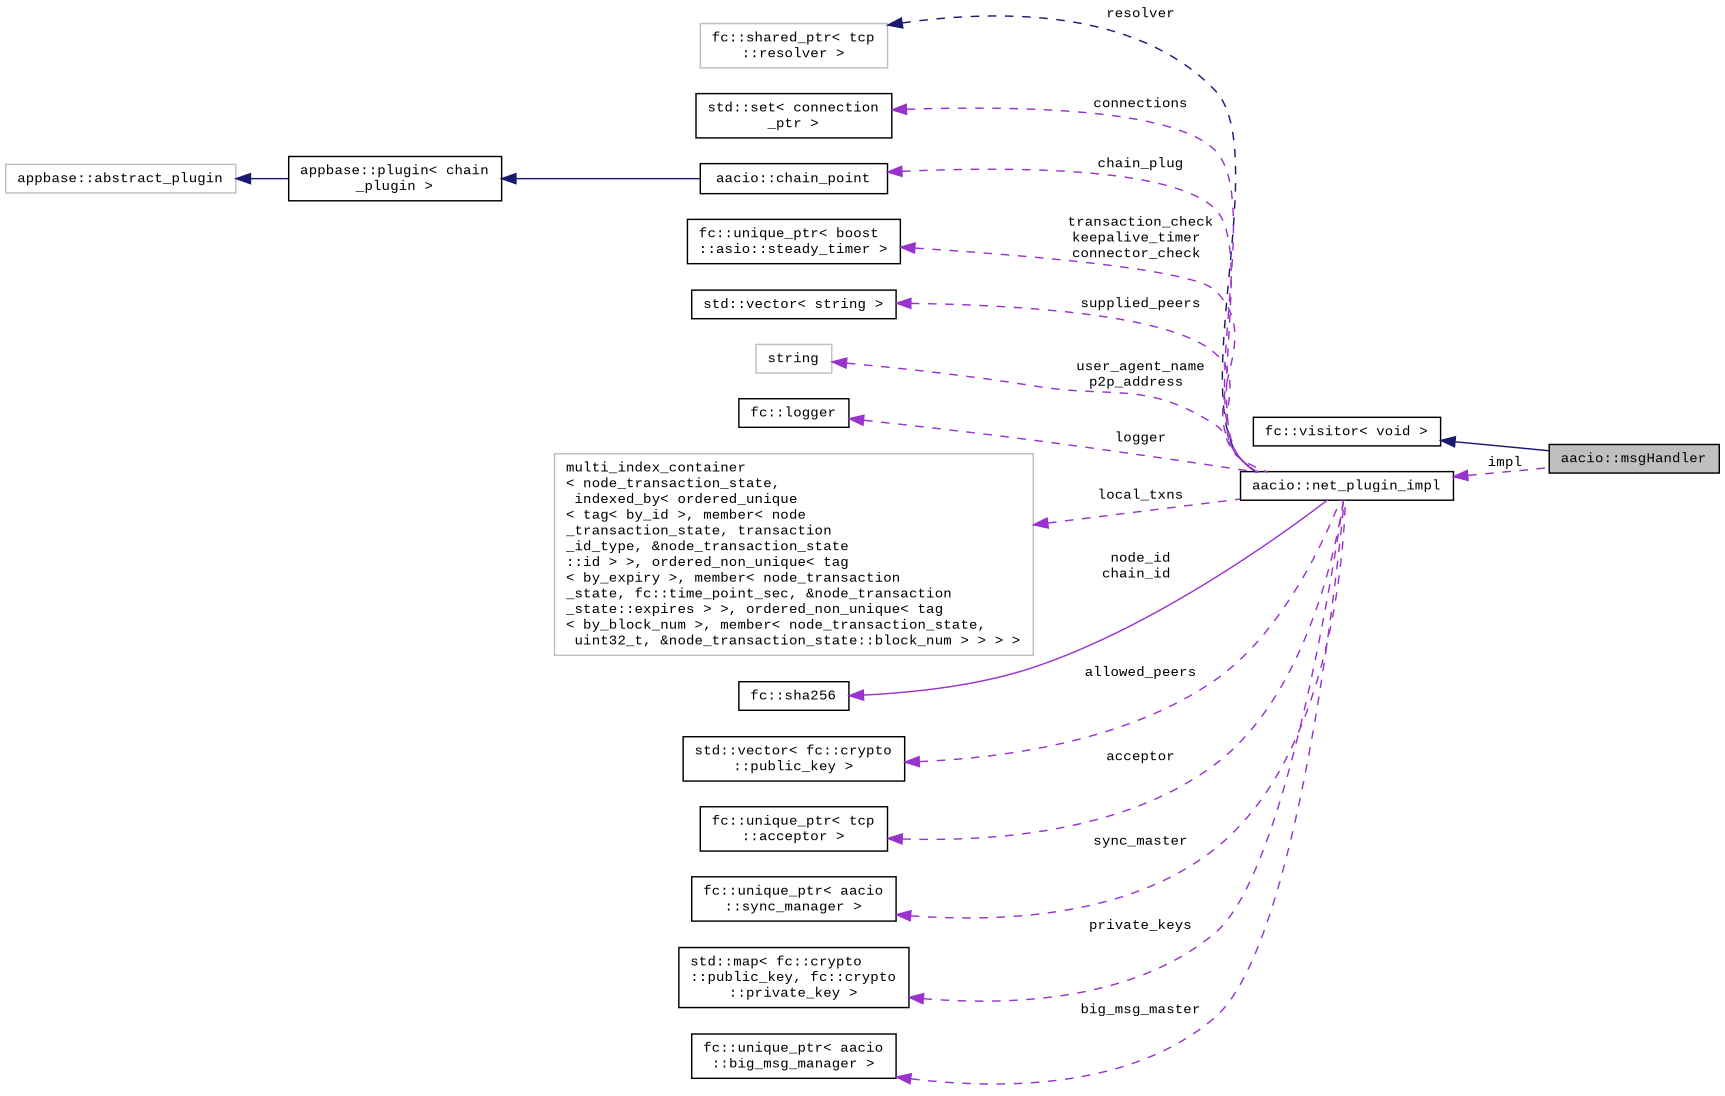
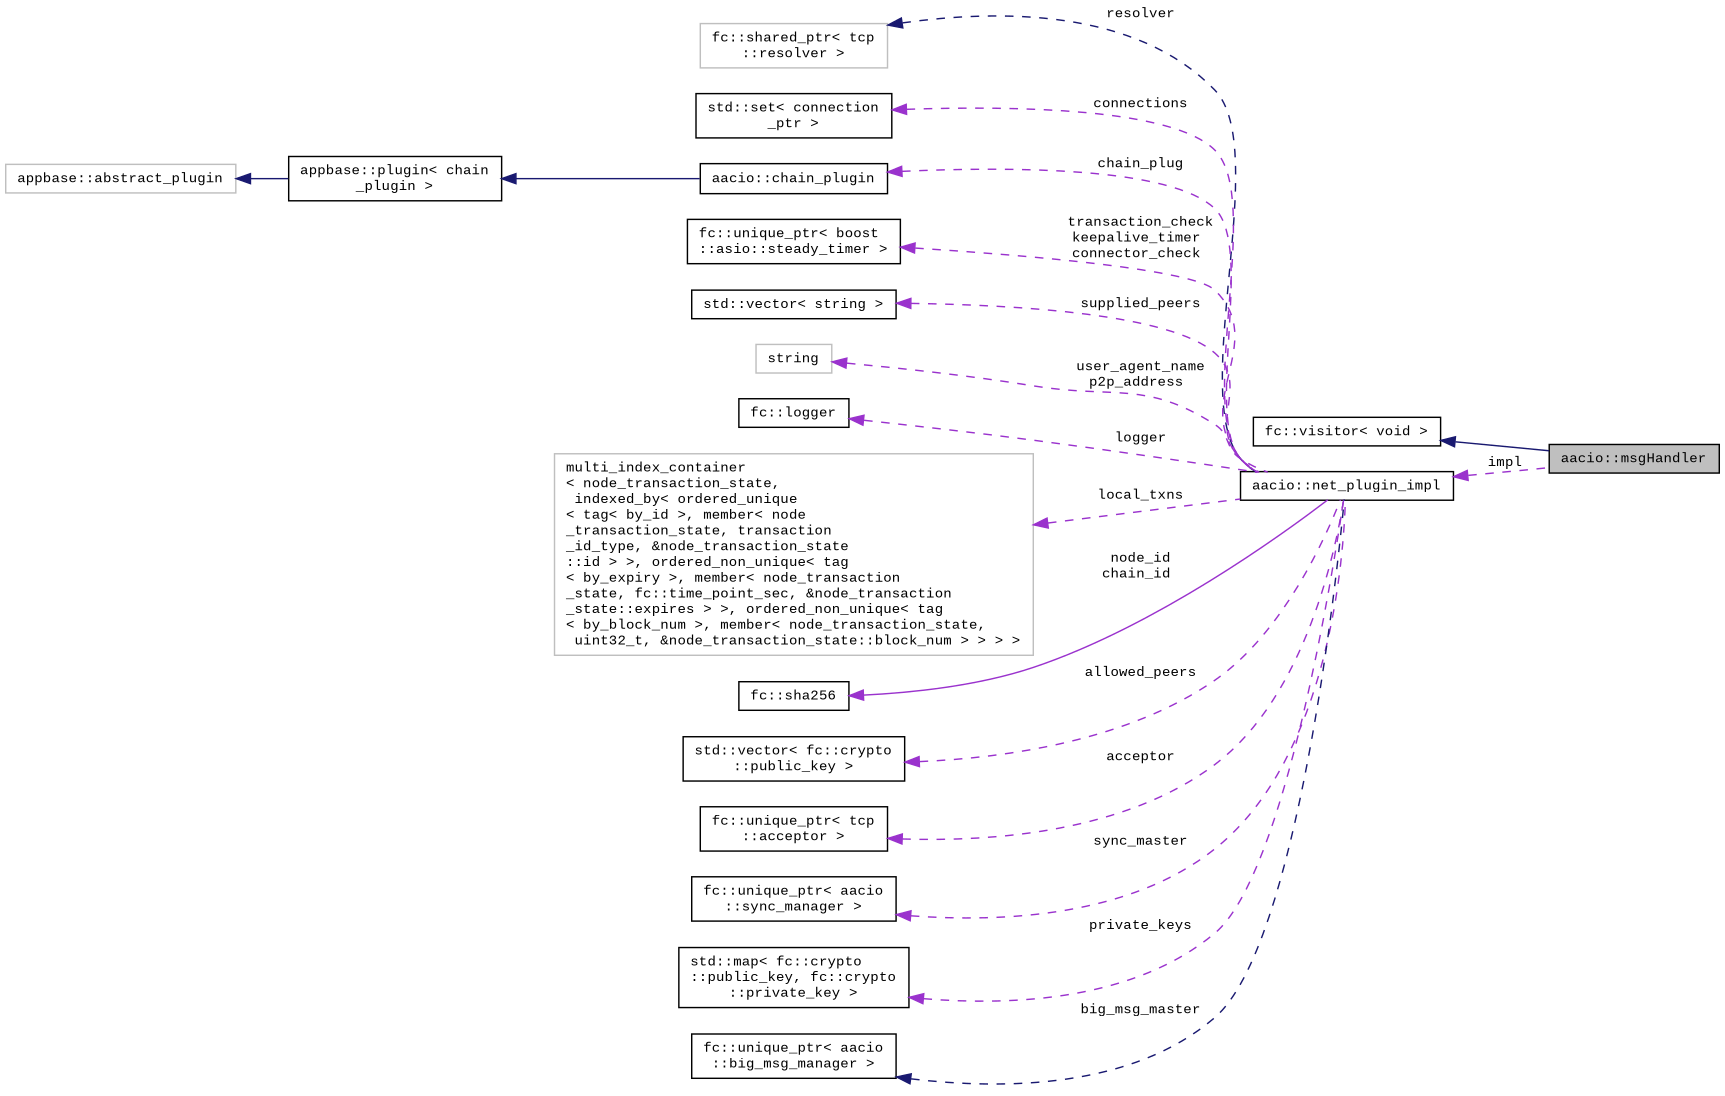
node "aacio::chain_point": label "aacio::chain_point" -> "aacio::chain_plugin"
edge "aacio::net_plugin_impl" -> "fc::unique_ptr< aacio ::big_msg_manager >": color darkorchid3 -> midnightblue
